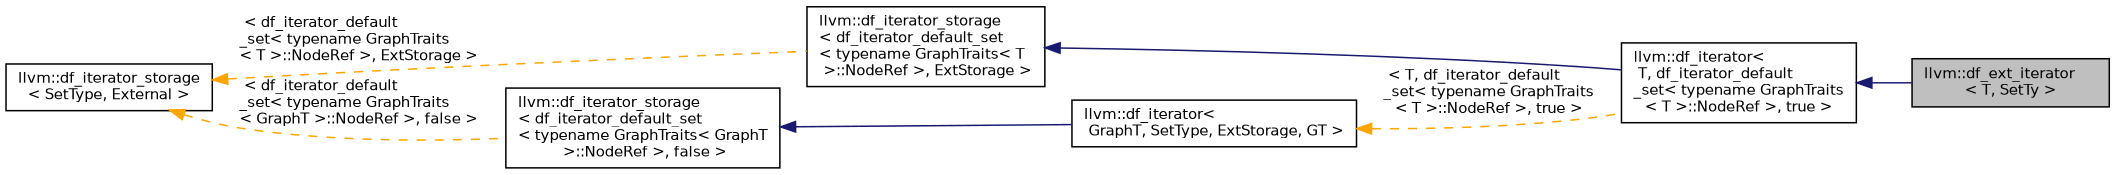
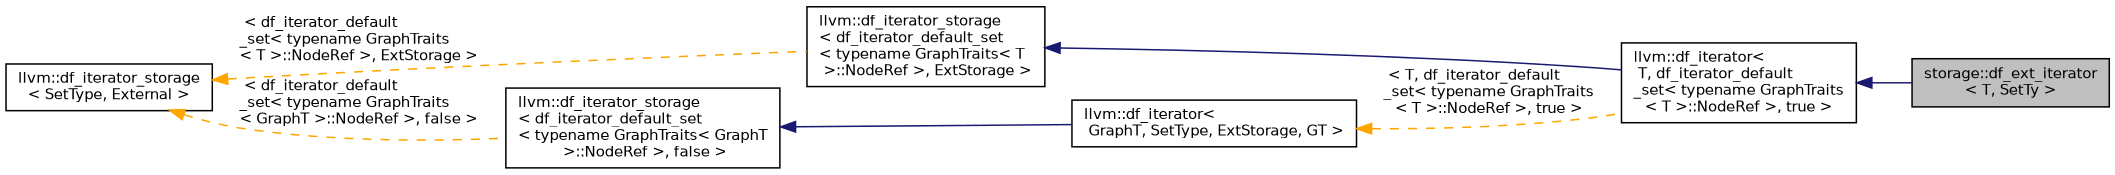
node "llvm::df_ext_iterator < T, SetTy >": label "llvm::df_ext_iterator < T, SetTy >" -> "storage::df_ext_iterator < T, SetTy >"
